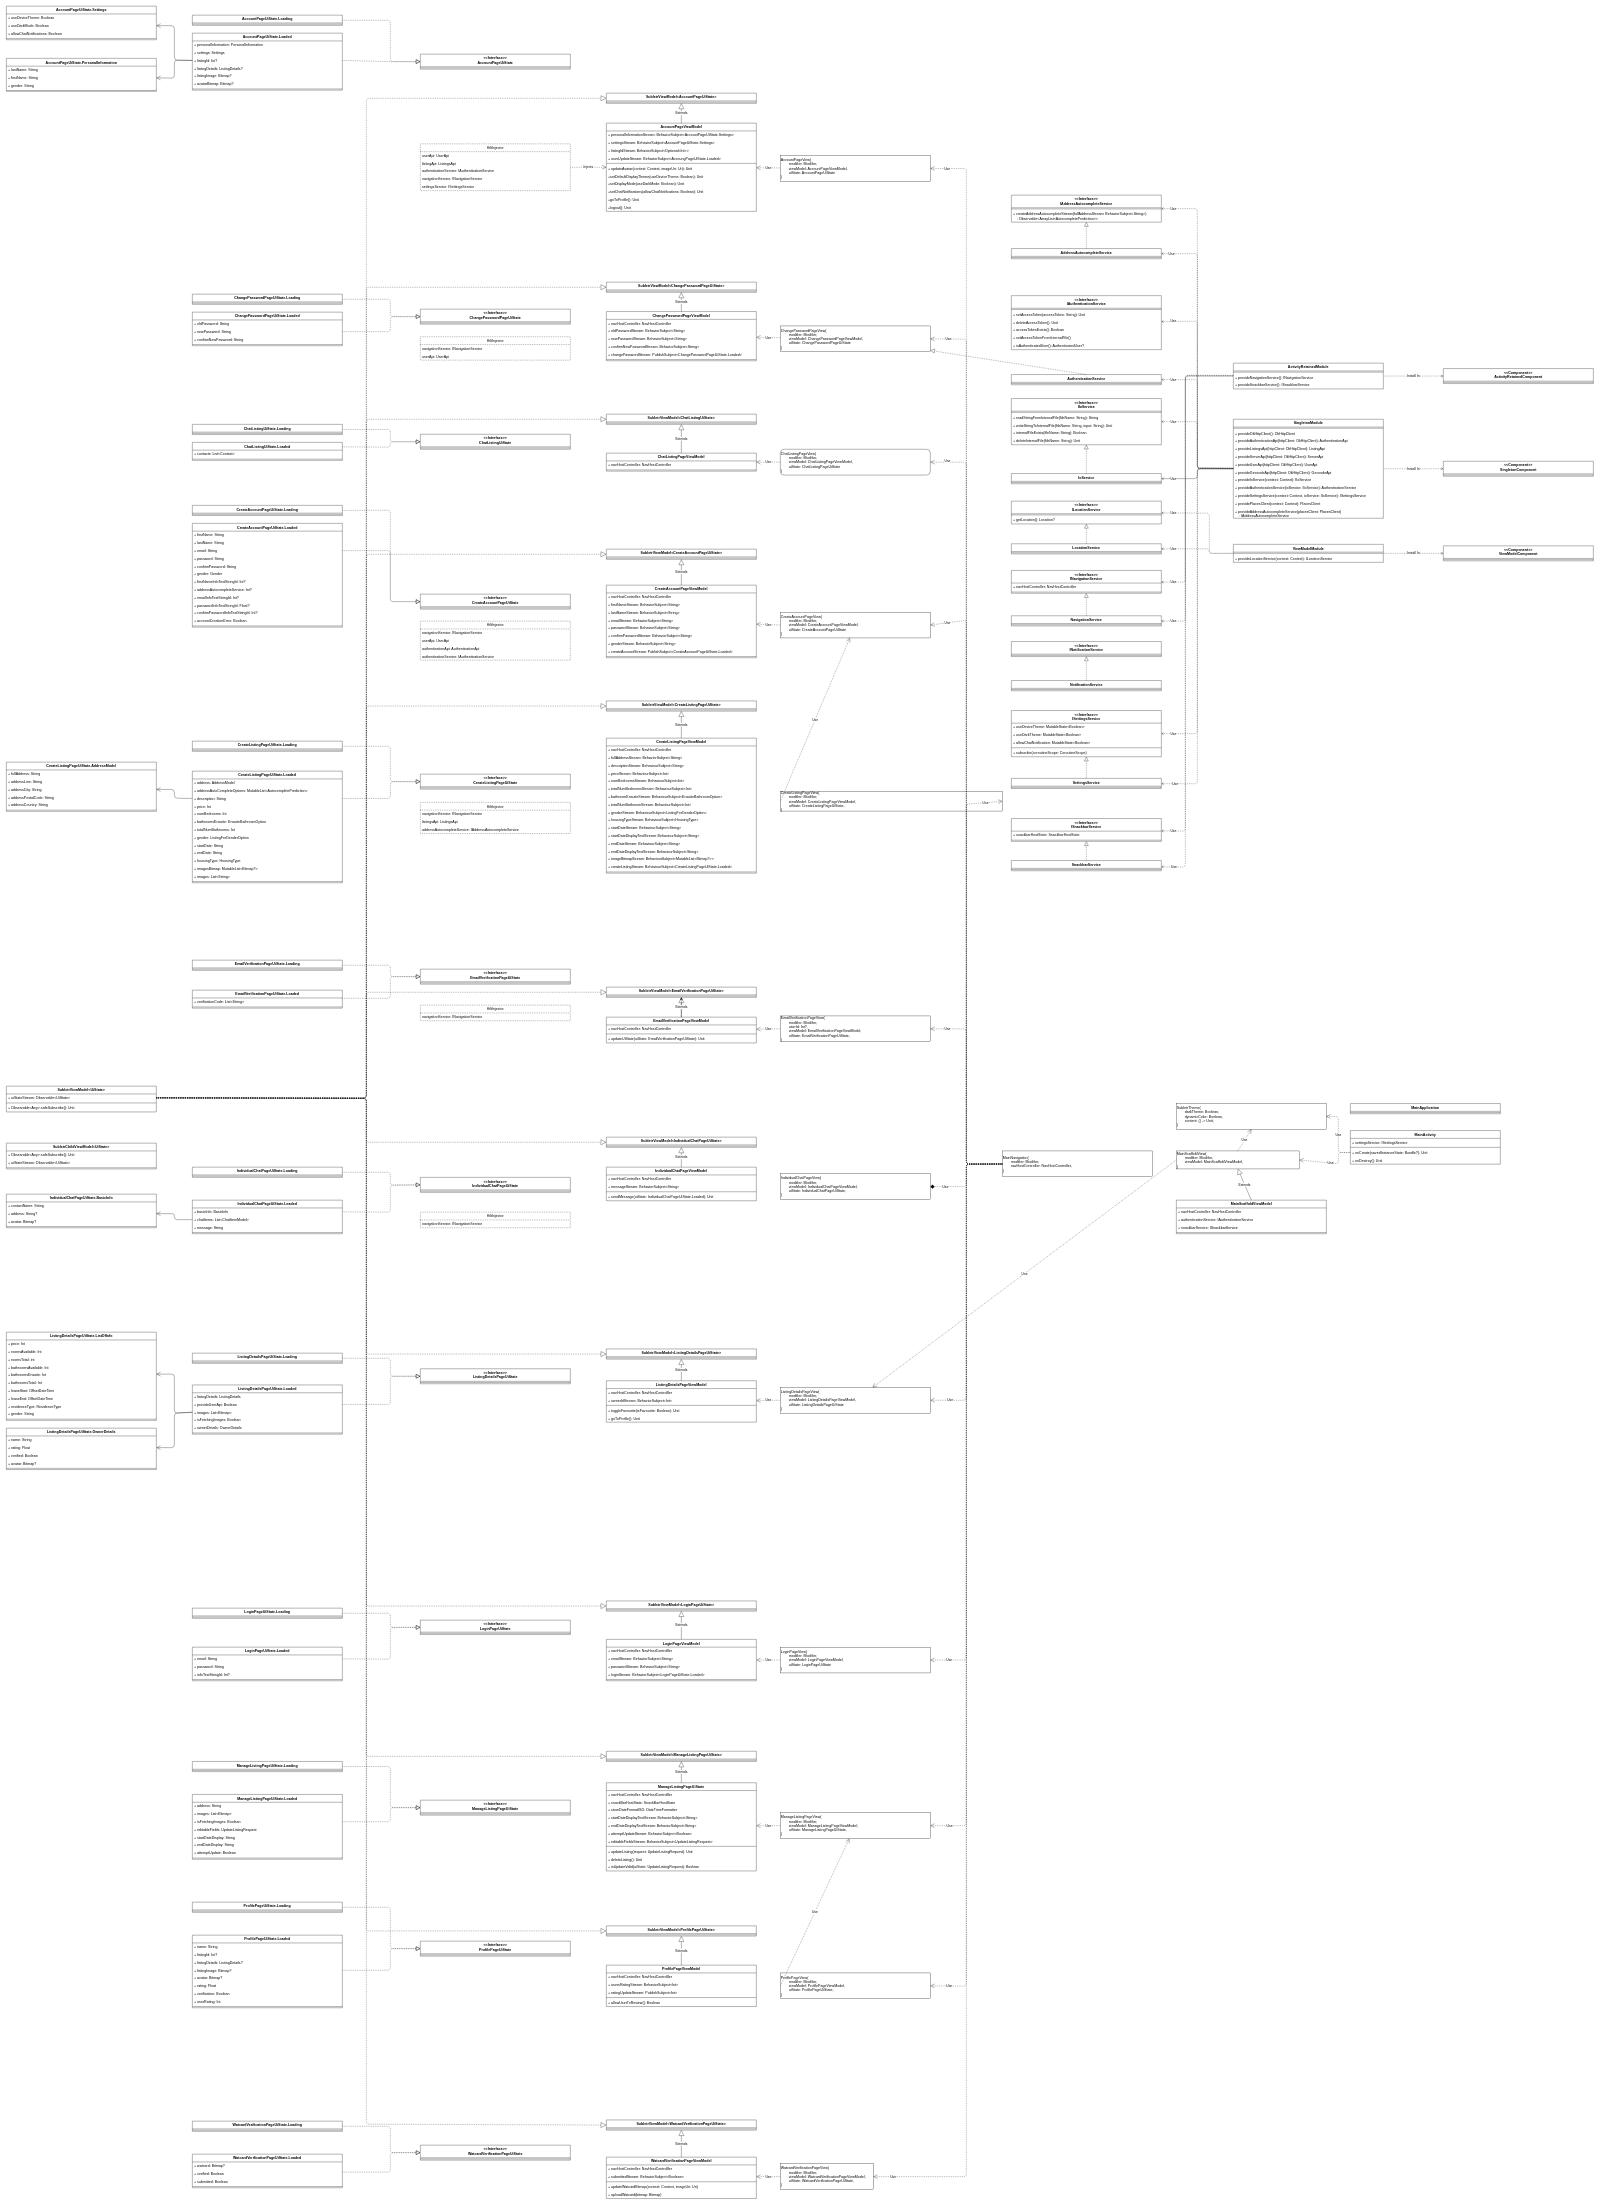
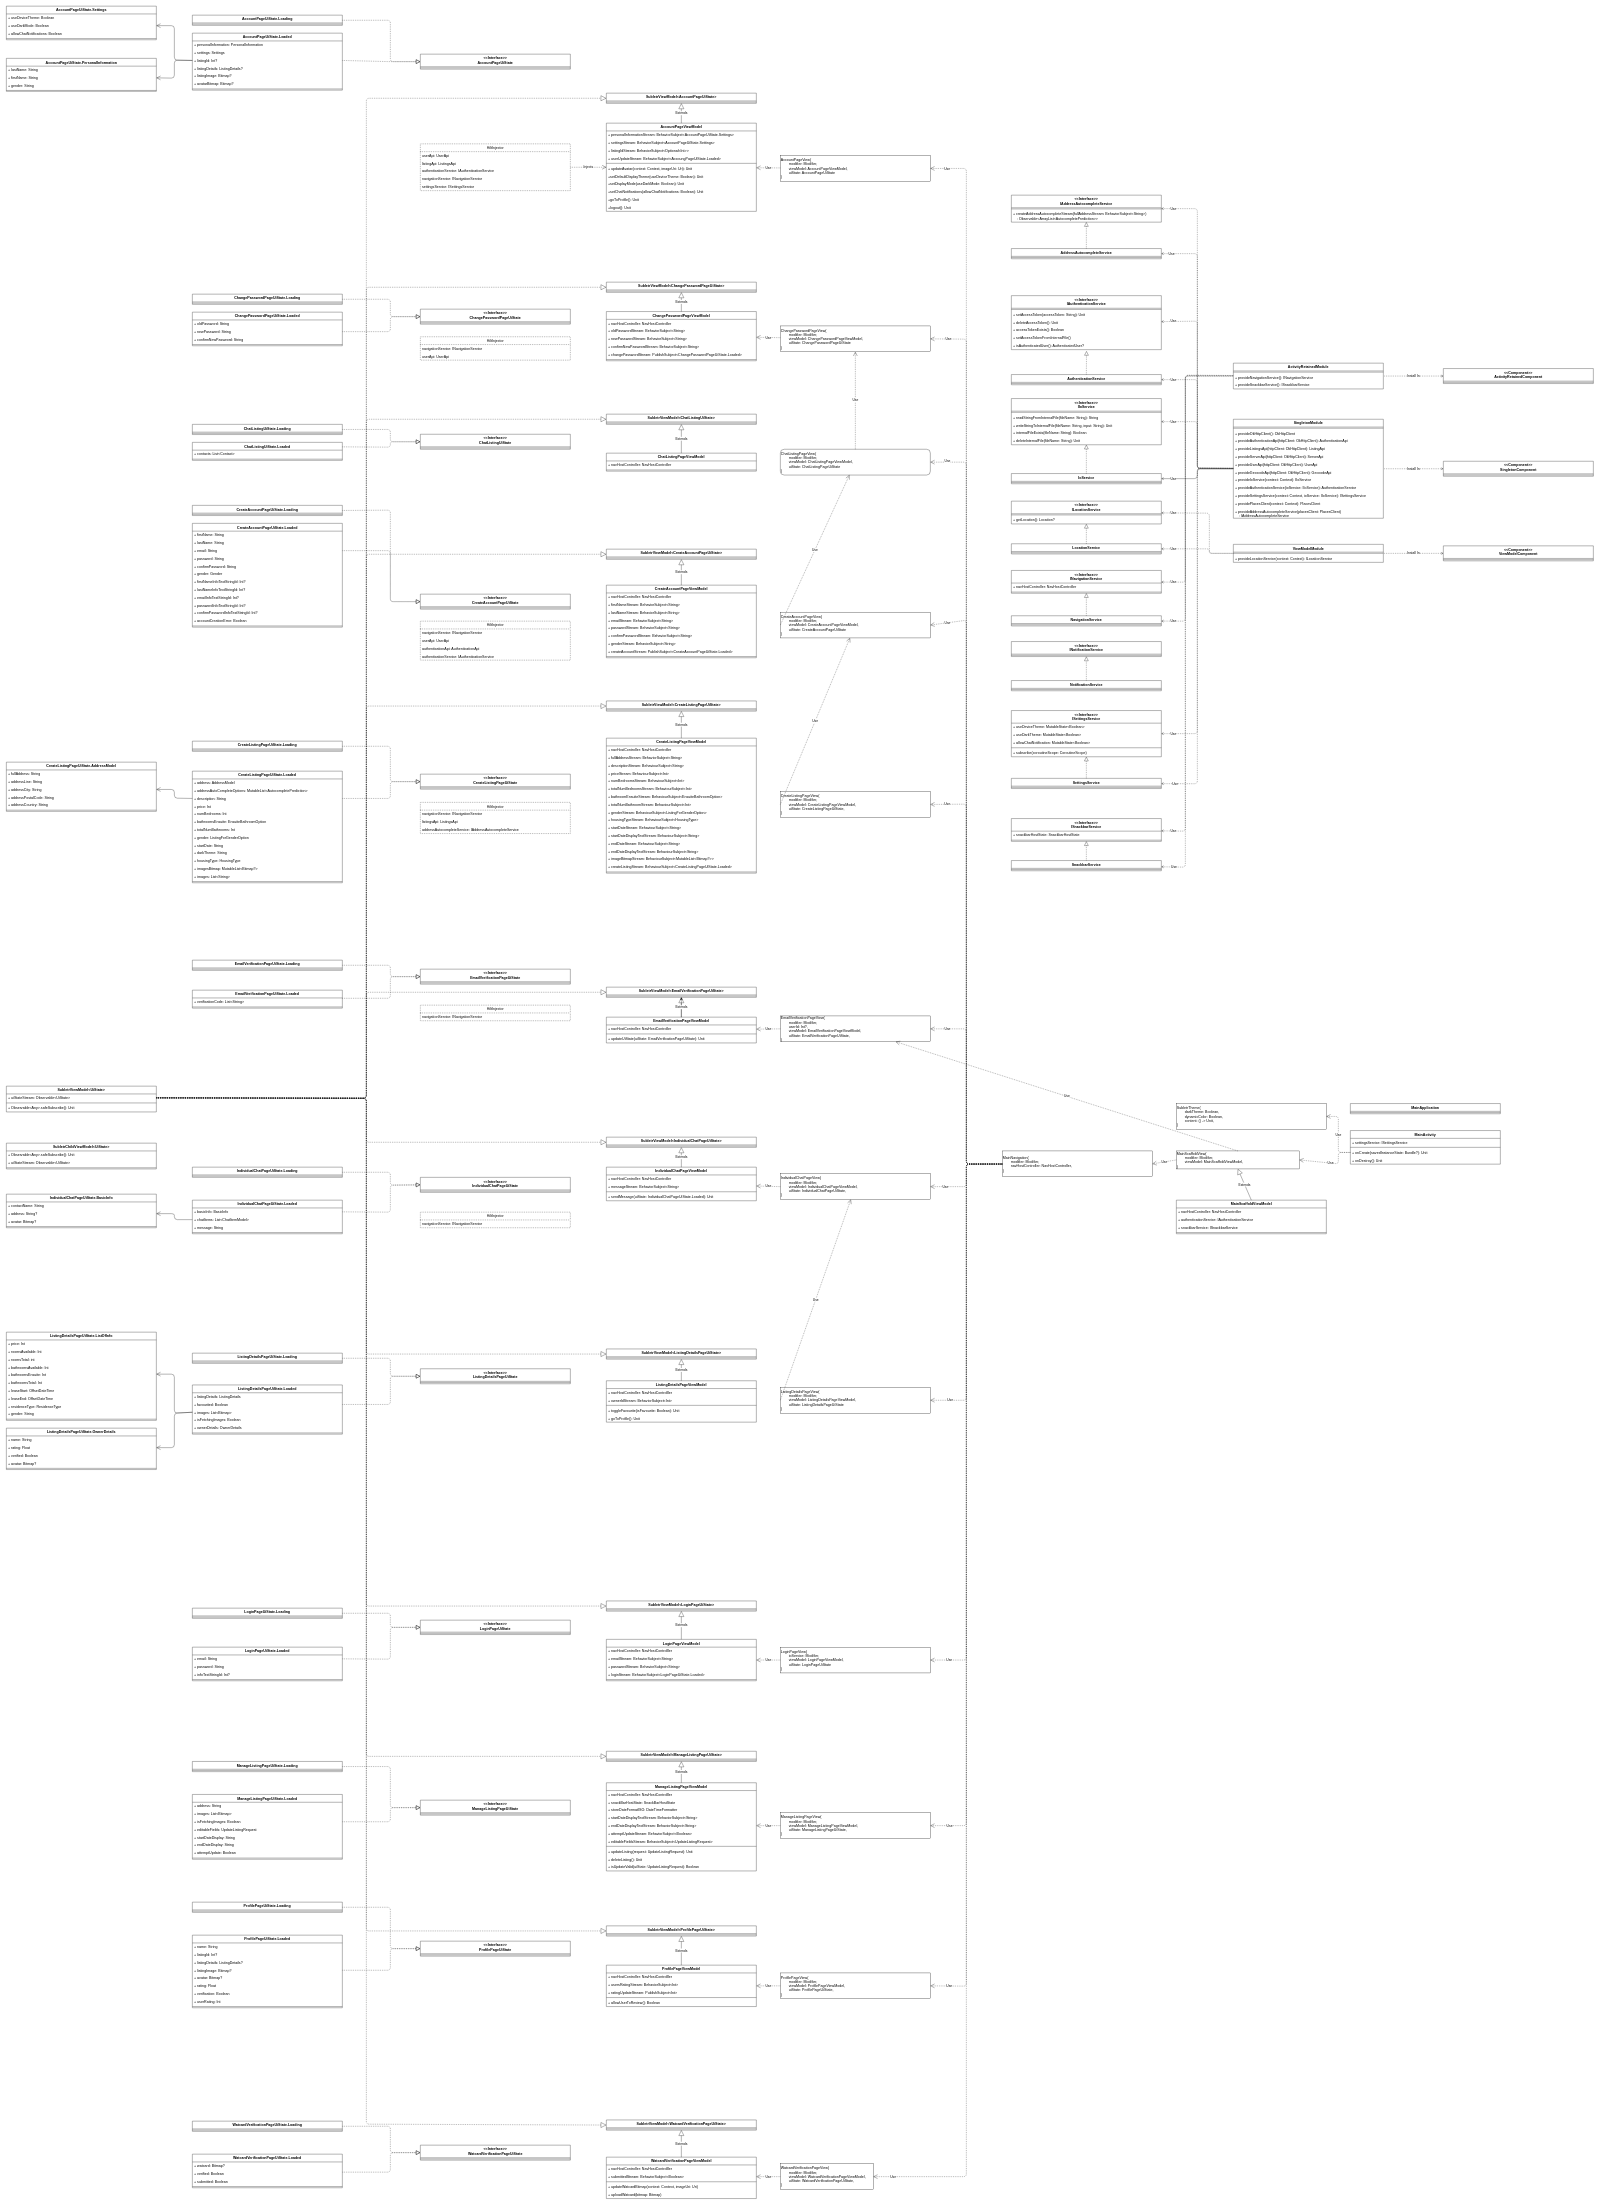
edge "AuthenticationService" -> "ChangePasswordPageView( modifier: Modifier, viewModel: ChangePasswordPageViewModel, uiState: ChangePasswordPageUiState )": now "AuthenticationService" -> "+ isAuthenticatedUser(): AuthenticatedUser?"
edge "ChatListingPageView( modifier: Modifier, viewModel: ChatListingPageViewModel, uiState: ChatListingPageUiState )" -> "ChatListingPageViewModel": now "ChatListingPageView( modifier: Modifier, viewModel: ChatListingPageViewModel, uiState: ChatListingPageUiState )" -> "ChangePasswordPageView( modifier: Modifier, viewModel: ChangePasswordPageViewModel, uiState: ChangePasswordPageUiState )"
node "+ addressAutocompleteService: Int?": label "+ addressAutocompleteService: Int?" -> "+ lastNameInfoTextStringId: Int?"
node "+ passwordInfoTextStringId: Float?": label "+ passwordInfoTextStringId: Float?" -> "+ passwordInfoTextStringId: Int?"
edge "CreateAccountPageView( modifier: Modifier, viewModel: CreateAccountPageViewModel, uiState: CreateAccountPageUiState )" -> "CreateAccountPageViewModel": now "CreateAccountPageView( modifier: Modifier, viewModel: CreateAccountPageViewModel, uiState: CreateAccountPageUiState )" -> "ChatListingPageView( modifier: Modifier, viewModel: ChatListingPageViewModel, uiState: ChatListingPageUiState )"
node "CreateListingPageView( modifier: Modifier, viewModel: CreateListingPageViewModel, uiState: CreateListingPageUiState, )": size 222x20 -> 150x26
node "+ endDate: String": label "+ endDate: String" -> "+ darkTheme: String"
edge "MainScaffoldView( modifier: Modifier, viewModel: MainScaffoldViewModel, )" -> "SubletrTheme( darkTheme: Boolean, dynamicColor: Boolean, content: () -> Unit, )": now "MainScaffoldView( modifier: Modifier, viewModel: MainScaffoldViewModel, )" -> "EmailVerificationPageView( modifier: Modifier, userId: Int?, viewModel: EmailVerificationPageViewModel, uiState: EmailVerificationPageUiState, )"
edge "IndividualChatPageView( modifier: Modifier, viewModel: IndividualChatPageViewModel, uiState: IndividualChatPageUiState, )" -> "IndividualChatPageViewModel": added, label "Use"
edge "MainNavigation( modifier: Modifier, navHostController: NavHostController, )" -> "IndividualChatPageView( modifier: Modifier, viewModel: IndividualChatPageViewModel, uiState: IndividualChatPageUiState, )": arrowhead diamond -> open
edge "MainScaffoldView( modifier: Modifier, viewModel: MainScaffoldViewModel, )" -> "ListingDetailsPageView( modifier: Modifier, viewModel: ListingDetailsPageViewModel, uiState: ListingDetailsPageUiState )": now "MainScaffoldView( modifier: Modifier, viewModel: MainScaffoldViewModel, )" -> "MainNavigation( modifier: Modifier, navHostController: NavHostController, )"
edge "ListingDetailsPageView( modifier: Modifier, viewModel: ListingDetailsPageViewModel, uiState: ListingDetailsPageUiState )" -> "ListingDetailsPageViewModel": now "ListingDetailsPageView( modifier: Modifier, viewModel: ListingDetailsPageViewModel, uiState: ListingDetailsPageUiState )" -> "IndividualChatPageView( modifier: Modifier, viewModel: IndividualChatPageViewModel, uiState: IndividualChatPageUiState, )"
node "+ provideUserApi: Boolean": label "+ provideUserApi: Boolean" -> "+ favourited: Boolean"
node "LoginPageView( modifier: Modifier, viewModel: LoginPageViewModel, uiState: LoginPageUiState )": label "LoginPageView( modifier: Modifier, viewModel: LoginPageViewModel, uiState: LoginPageUiState )" -> "LoginPageView( ioService: Modifier, viewModel: LoginPageViewModel, uiState: LoginPageUiState )"
node "ManageListingPageUiState": label "ManageListingPageUiState" -> "ManageListingPageViewModel"
edge "ProfilePageView( modifier: Modifier, viewModel: ProfilePageViewModel, uiState: ProfilePageUiState, )" -> "ManageListingPageView( modifier: Modifier, viewModel: ManageListingPageViewModel, uiState: ManageListingPageUiState, )": now "ProfilePageView( modifier: Modifier, viewModel: ProfilePageViewModel, uiState: ProfilePageUiState, )" -> "ProfilePageViewModel"
